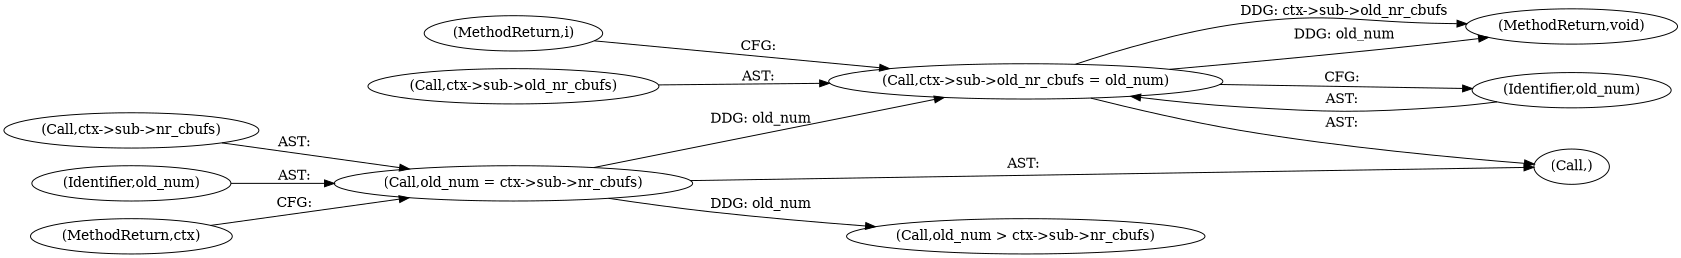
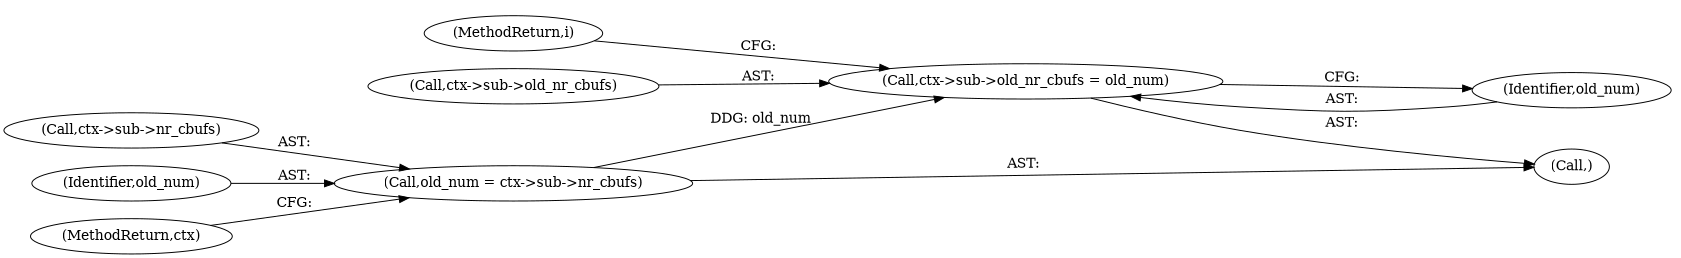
node "(MethodReturn,void)": removed
node "(Call,old_num > ctx->sub->nr_cbufs)": removed
